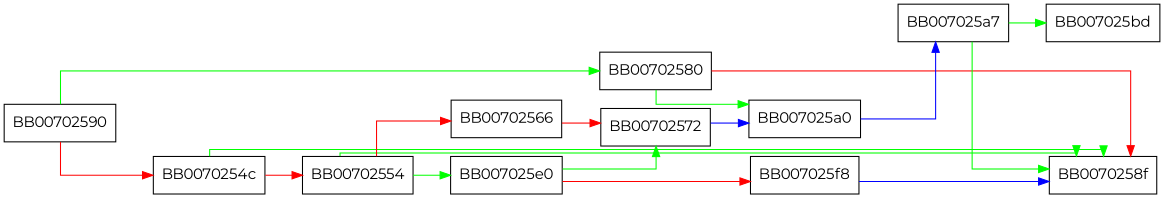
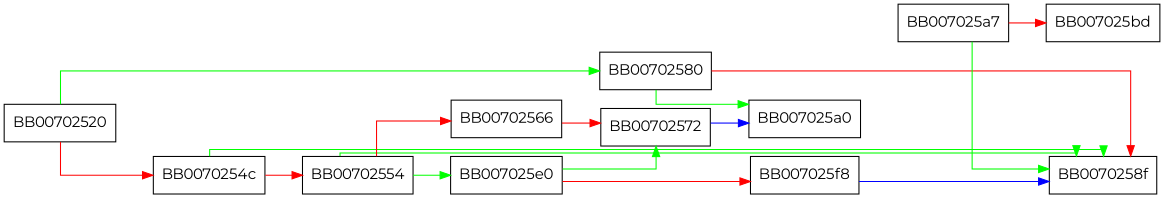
edge "BB007025a7" -> "BB007025bd": color green -> red
edge "BB007025a0" -> "BB007025a7": removed
node "BB00702590": label "BB00702590" -> "BB00702520"
